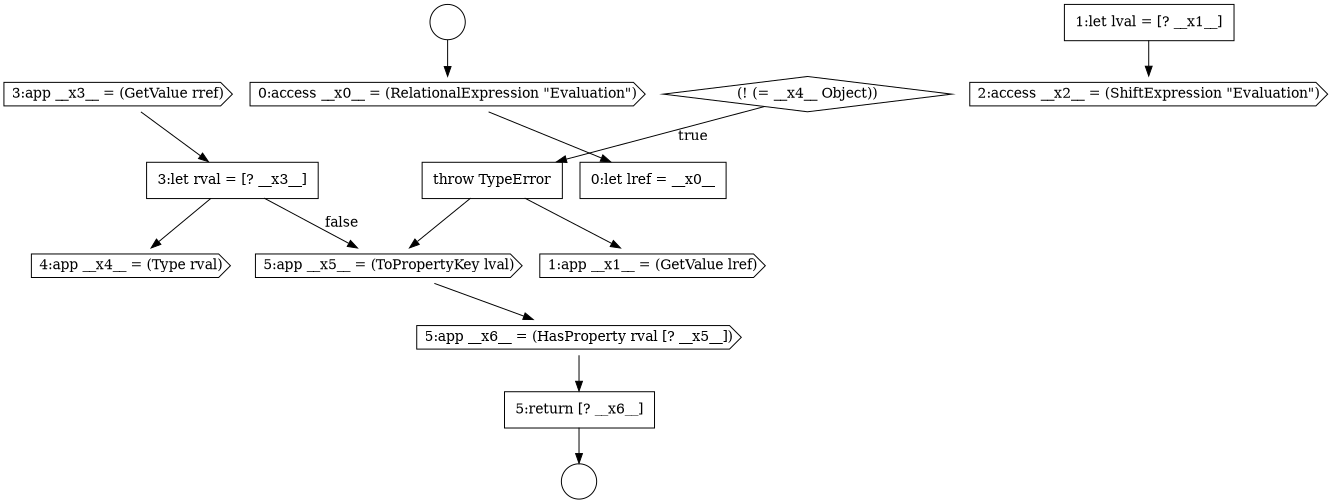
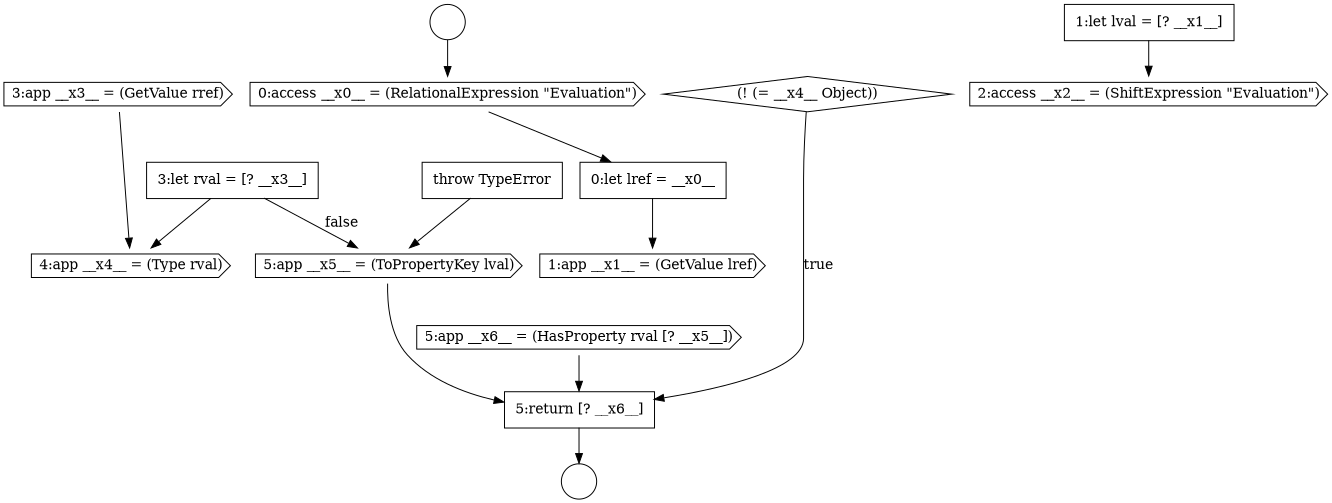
edge "(! (= __x4__ Object))" -> "throw TypeError": now "(! (= __x4__ Object))" -> "5:return [? __x6__]"
edge "3:app __x3__ = (GetValue rref)" -> "3:let rval = [? __x3__]": now "3:app __x3__ = (GetValue rref)" -> "4:app __x4__ = (Type rval)"
edge "throw TypeError" -> "1:app __x1__ = (GetValue lref)": now "0:let lref = __x0__" -> "1:app __x1__ = (GetValue lref)"
edge "5:app __x5__ = (ToPropertyKey lval)" -> "5:app __x6__ = (HasProperty rval [? __x5__])": now "5:app __x5__ = (ToPropertyKey lval)" -> "5:return [? __x6__]"
